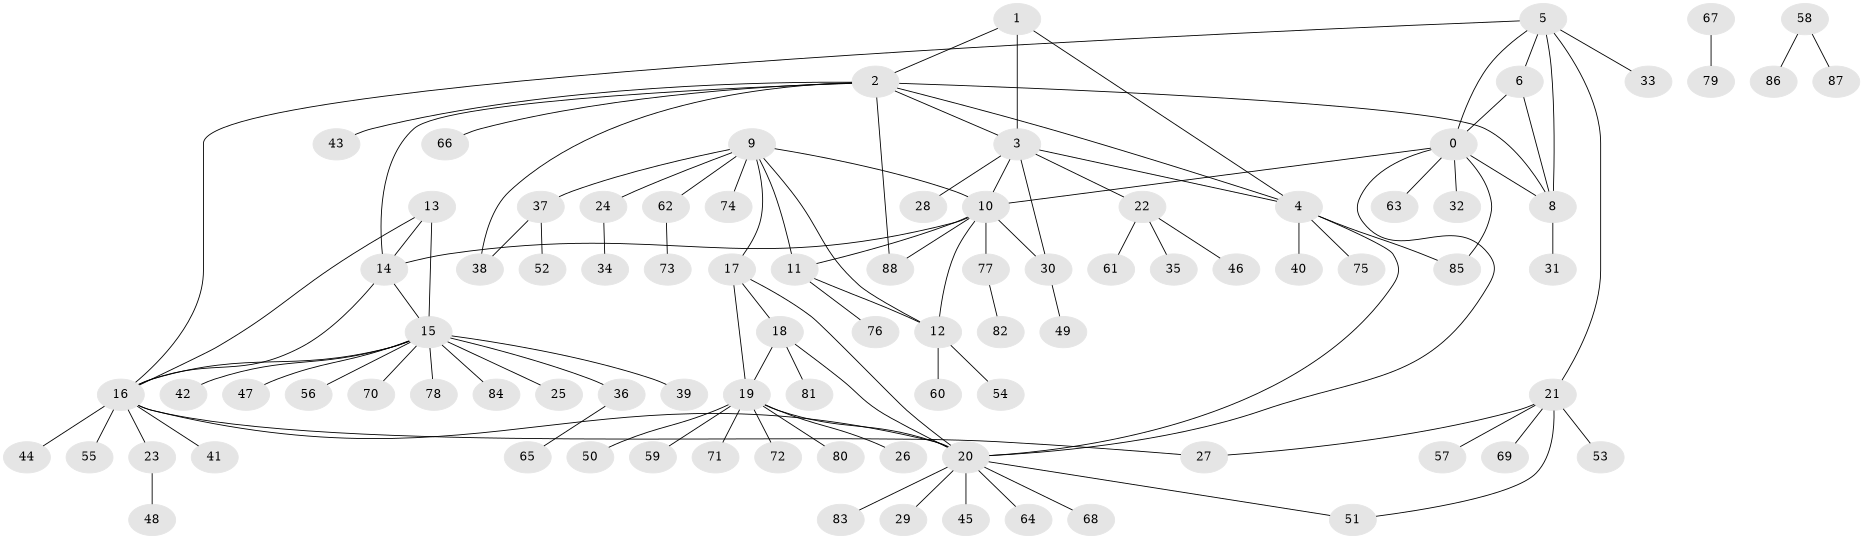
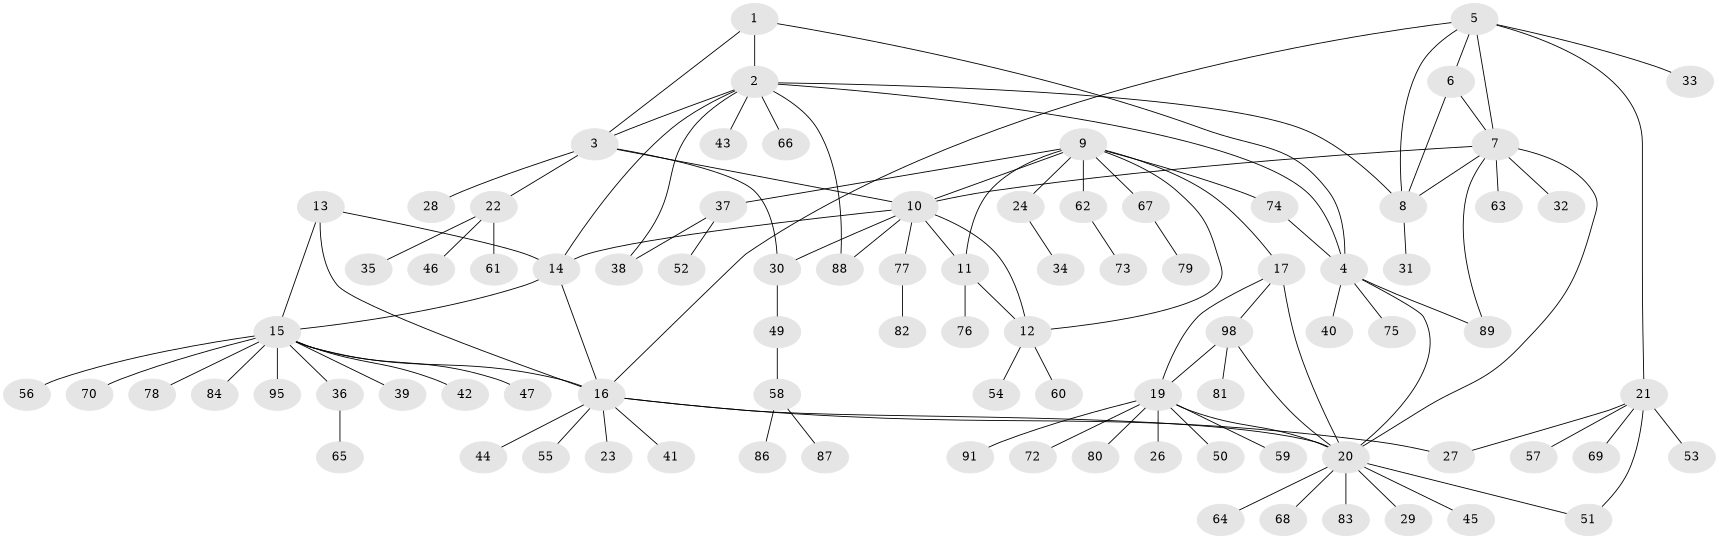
node "0": label "0" -> "7"
edge "9" -- "67": added
edge "3" -- "4": now "74" -- "4"
node "85": label "85" -> "89"
node "18": label "18" -> "98"
edge "49" -- "58": added
node "25": label "25" -> "95"
node "71": label "71" -> "91"
node "48": removed
